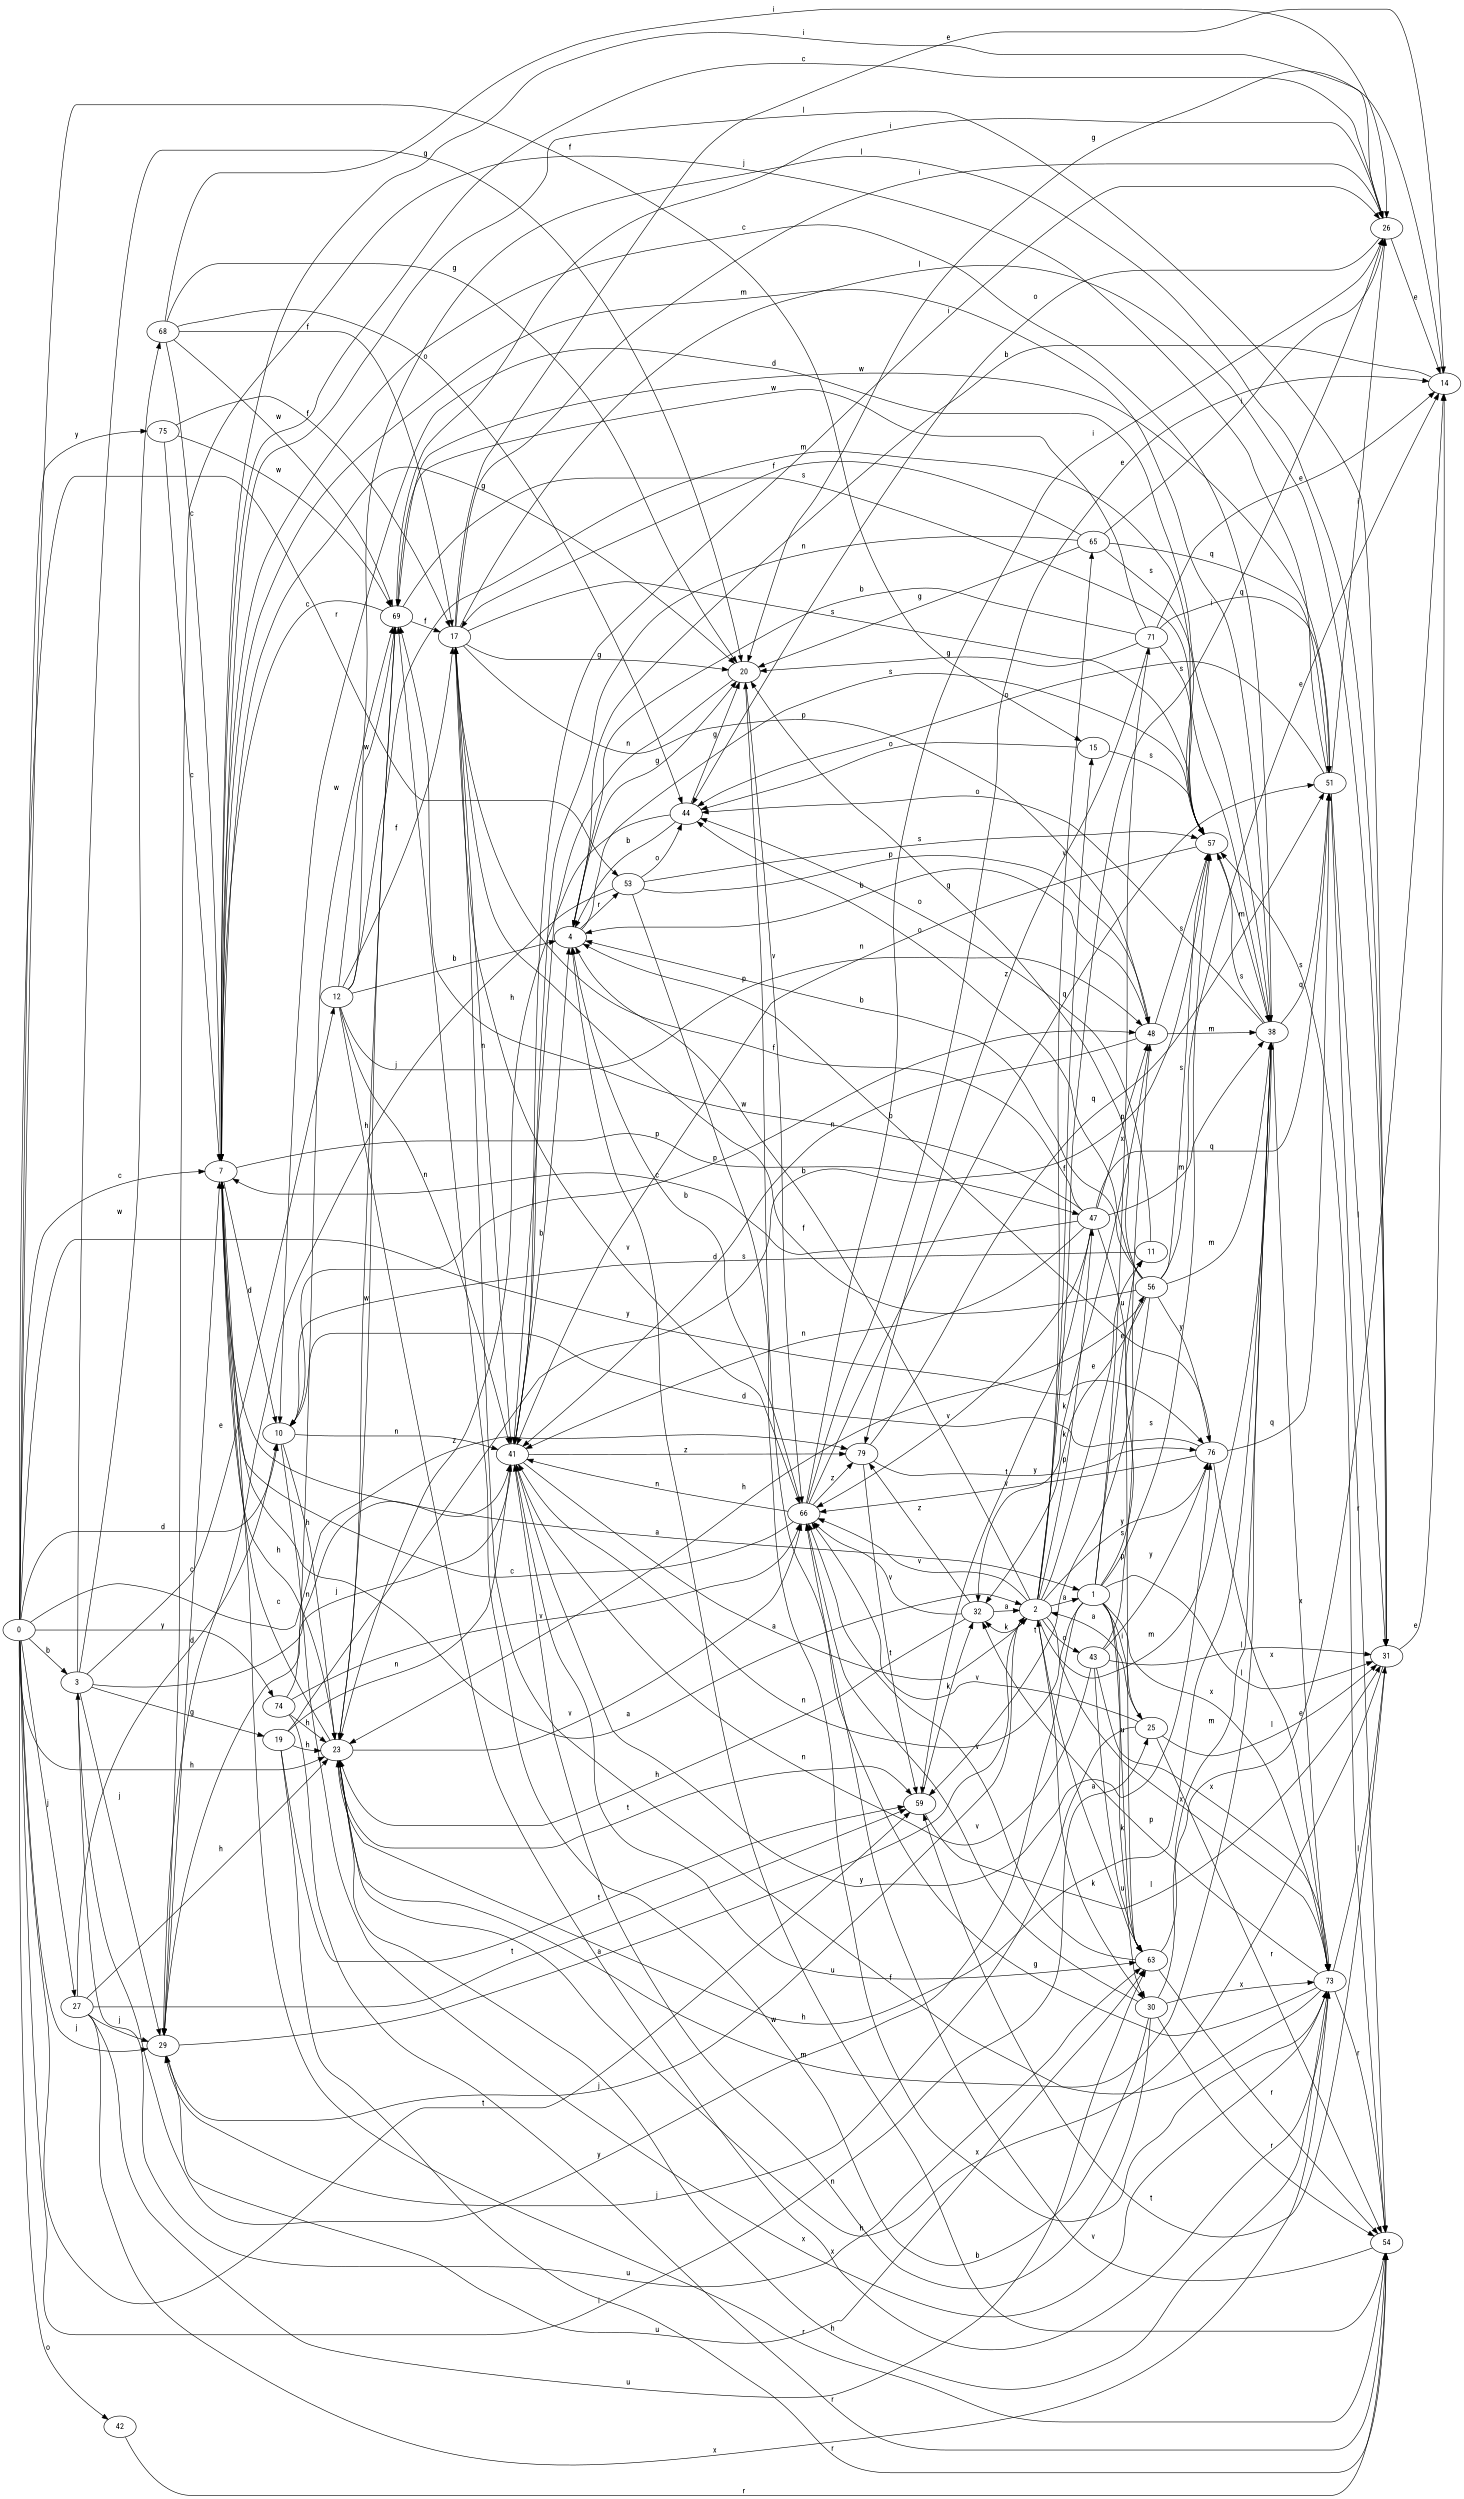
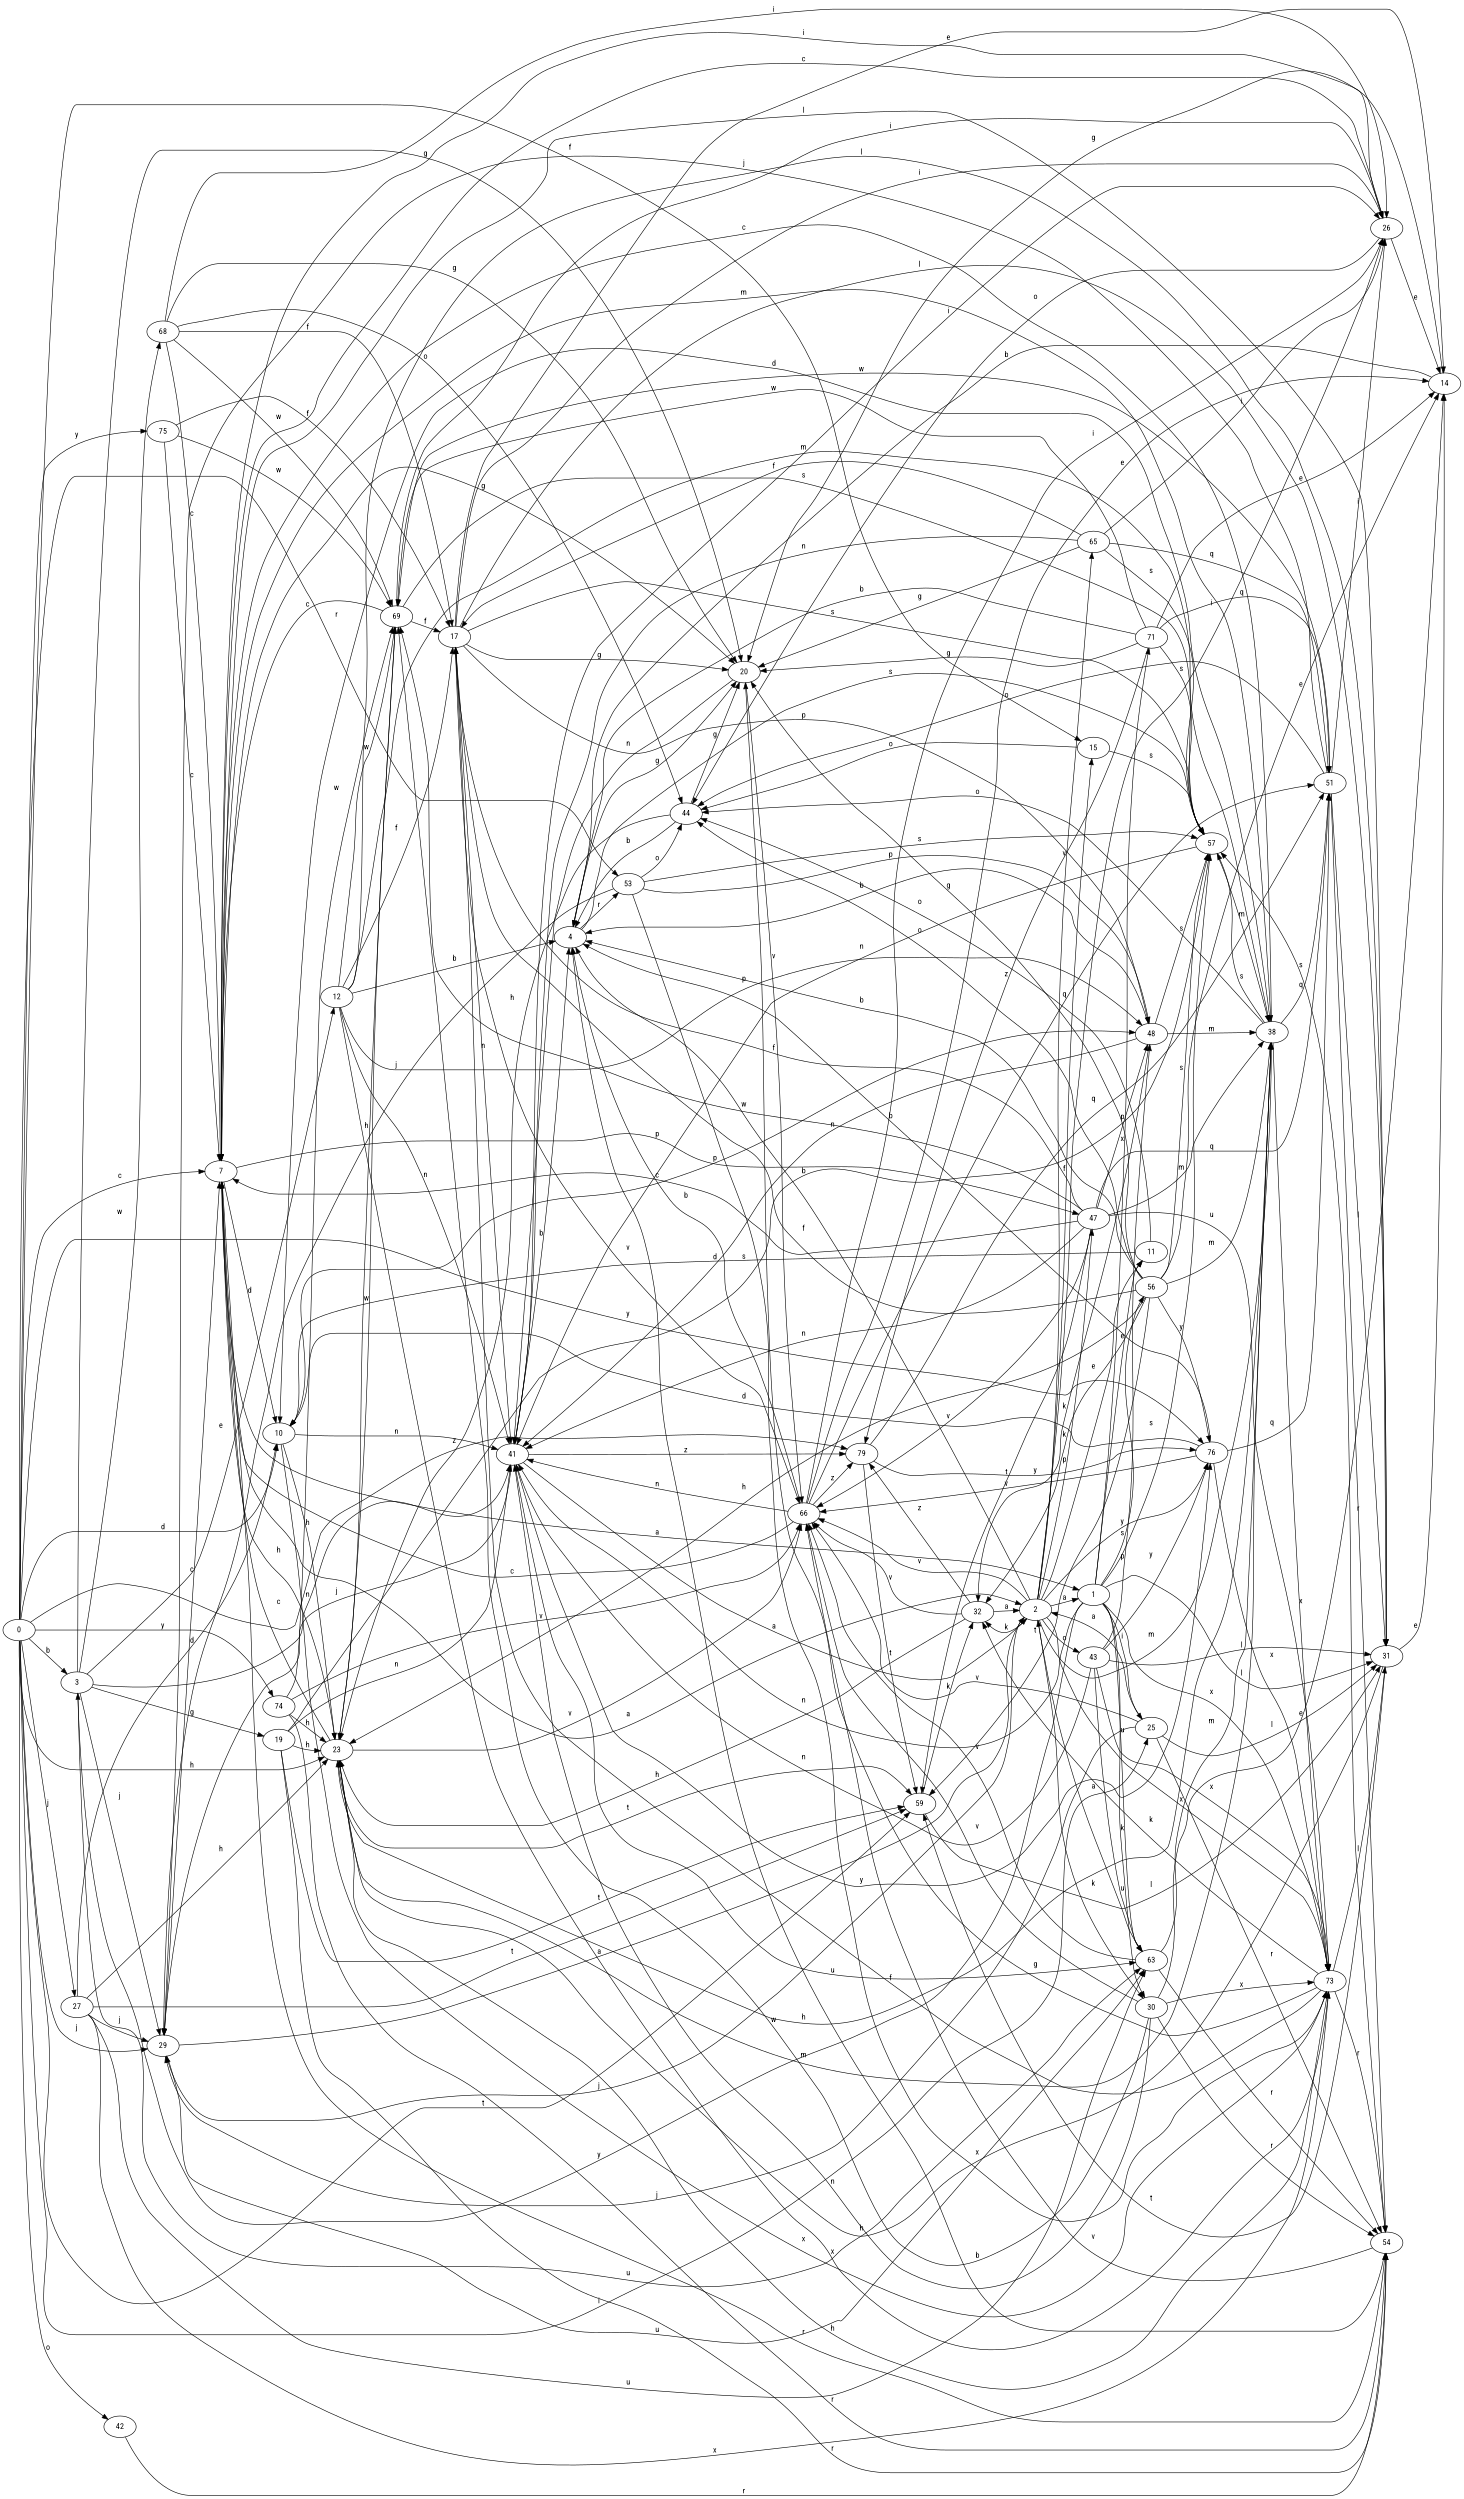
edge "47" -> "63": now "47" -> "73"
edge "73" -> "32": label "p" -> "k"
